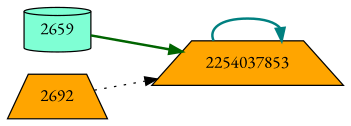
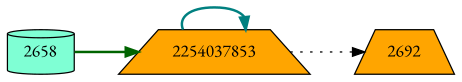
node "2659": label "2659" -> "2658"
edge "2692" -> "2254037853": reversed
